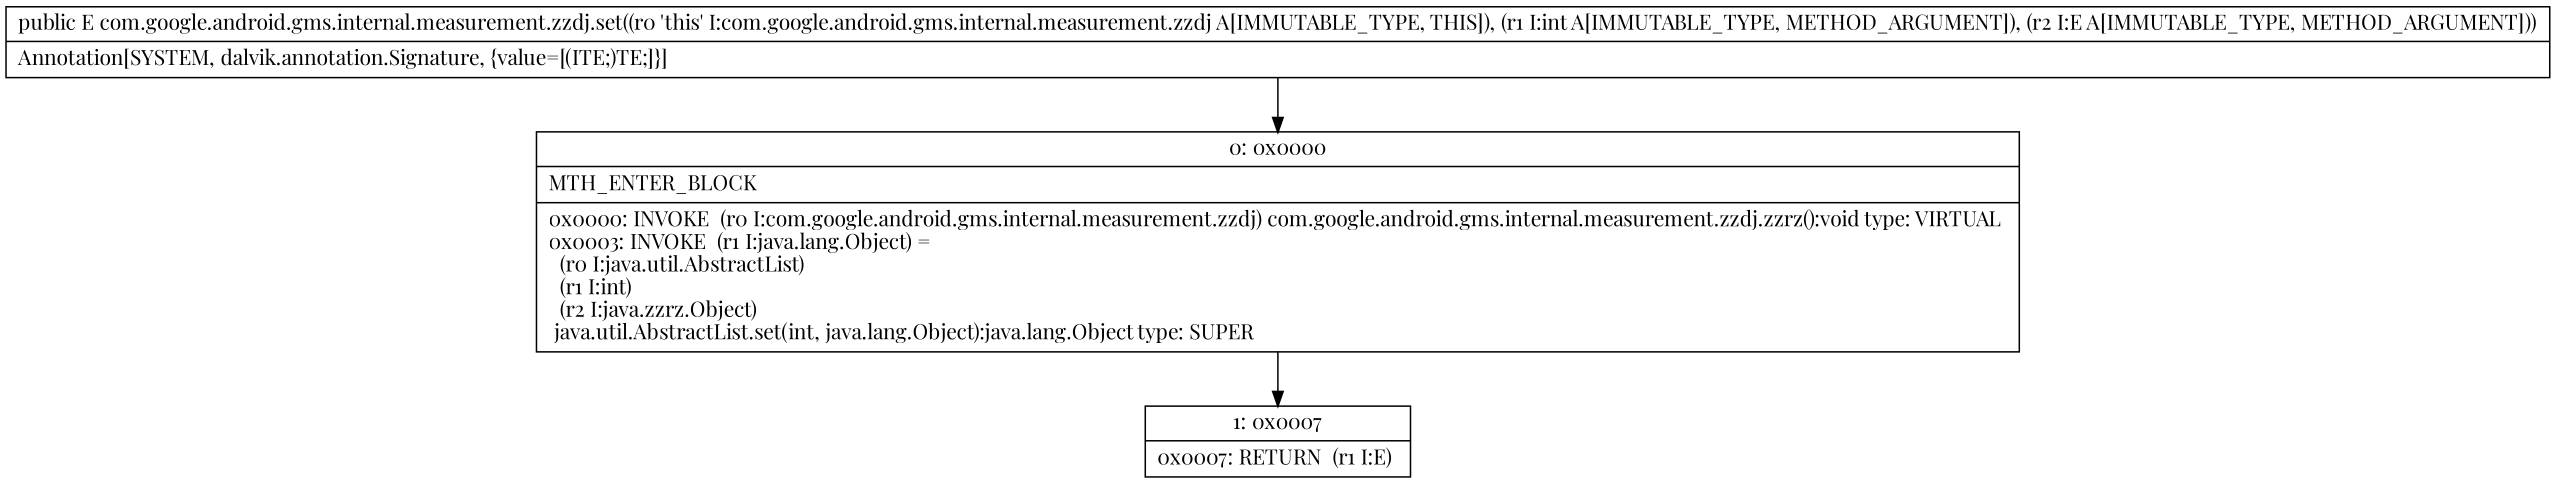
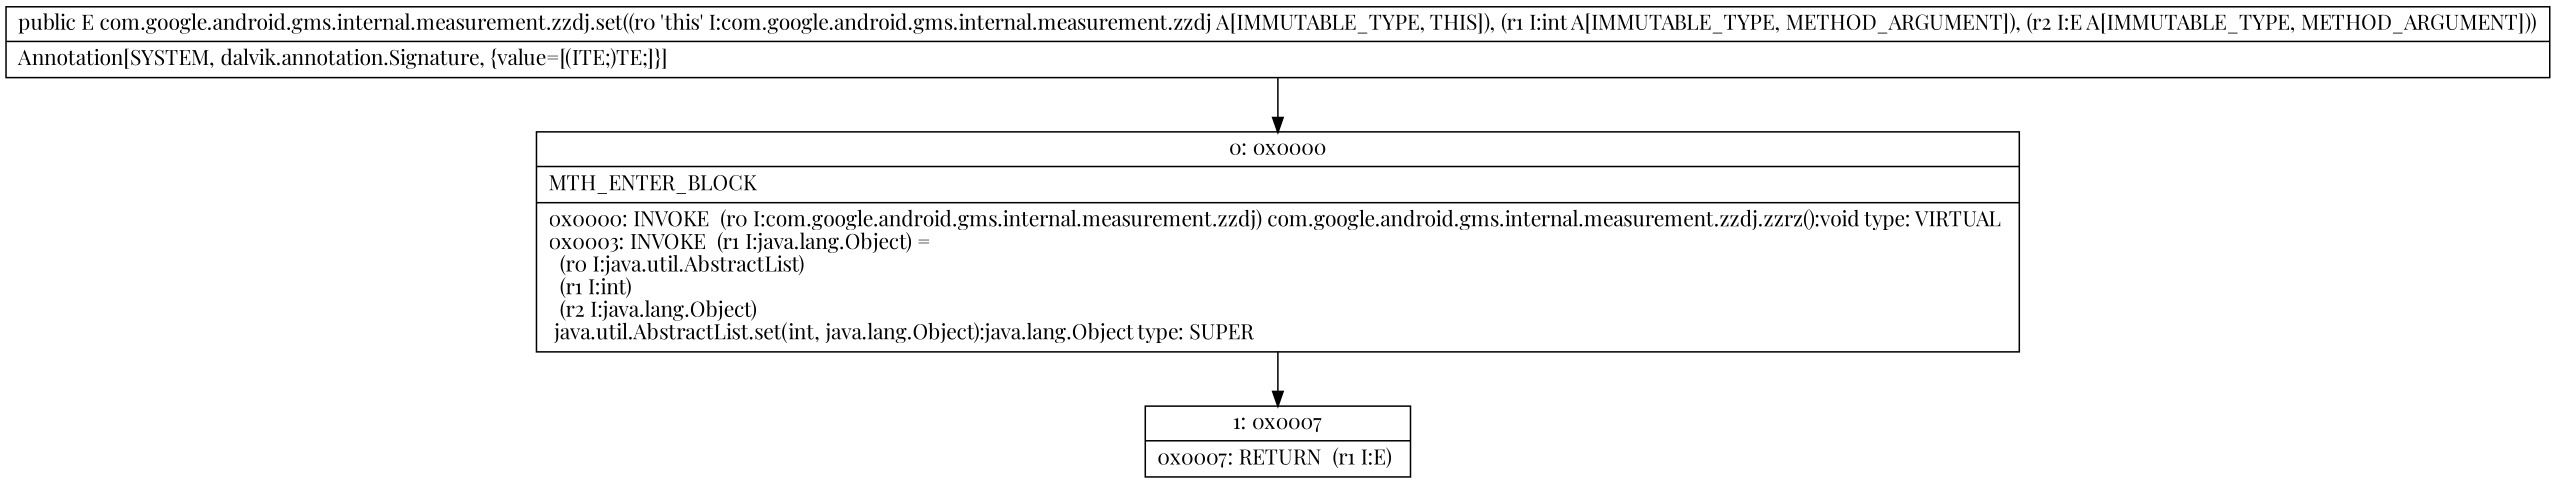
node "0: 0x0000": text "(r2 I:java.zzrz.Object)" -> "(r2 I:java.lang.Object)"
